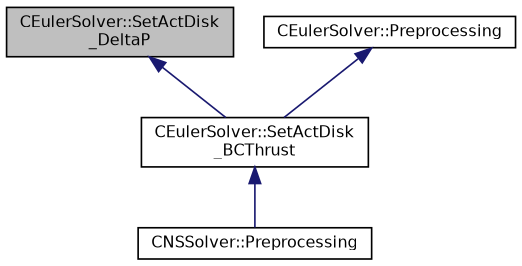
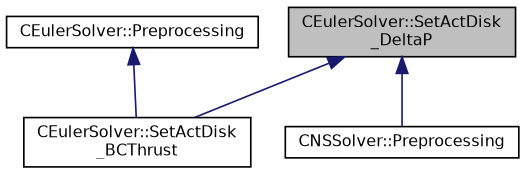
edge "CNSSolver::Preprocessing" -> "CEulerSolver::SetActDisk _BCThrust": now "CNSSolver::Preprocessing" -> "CEulerSolver::SetActDisk _DeltaP"
